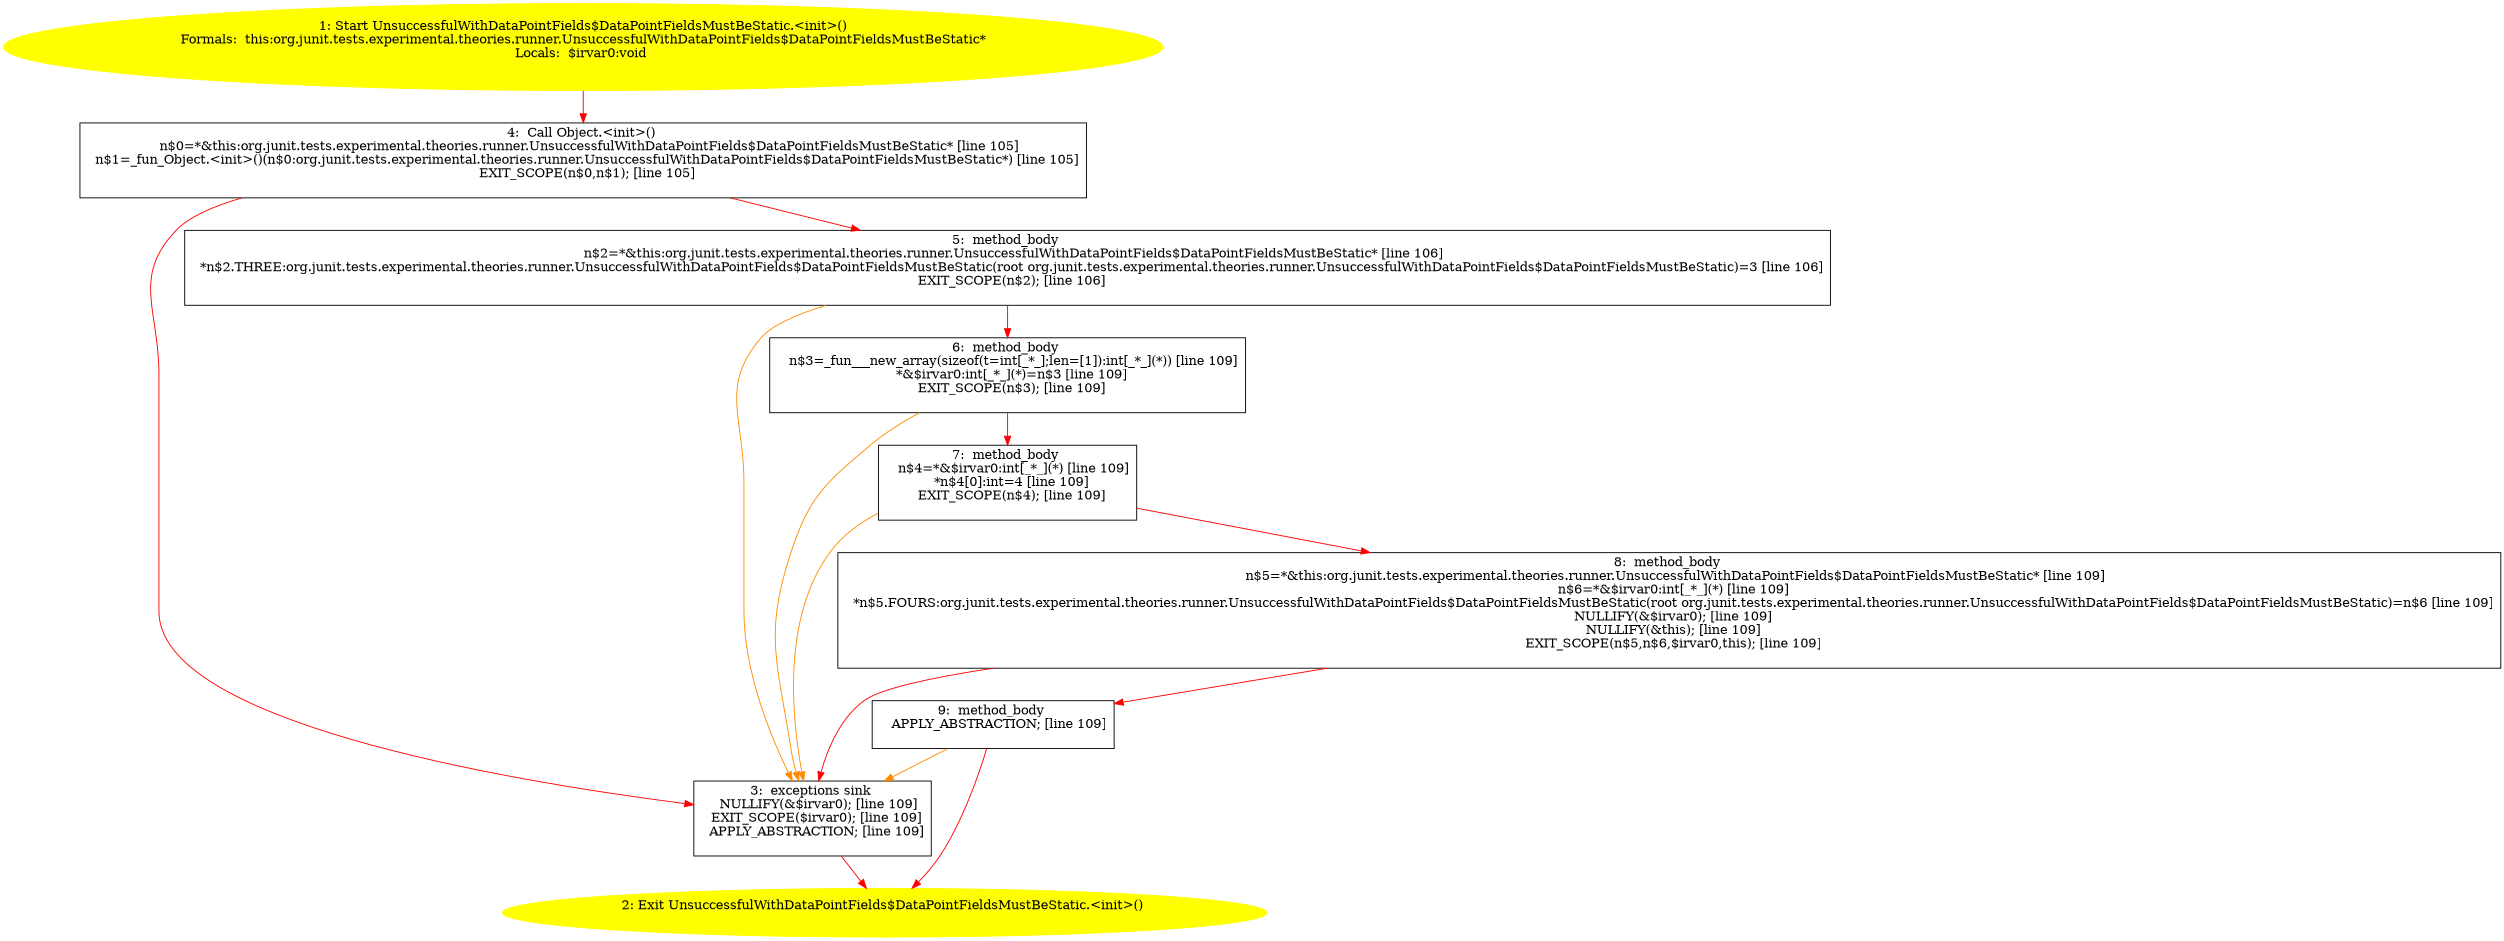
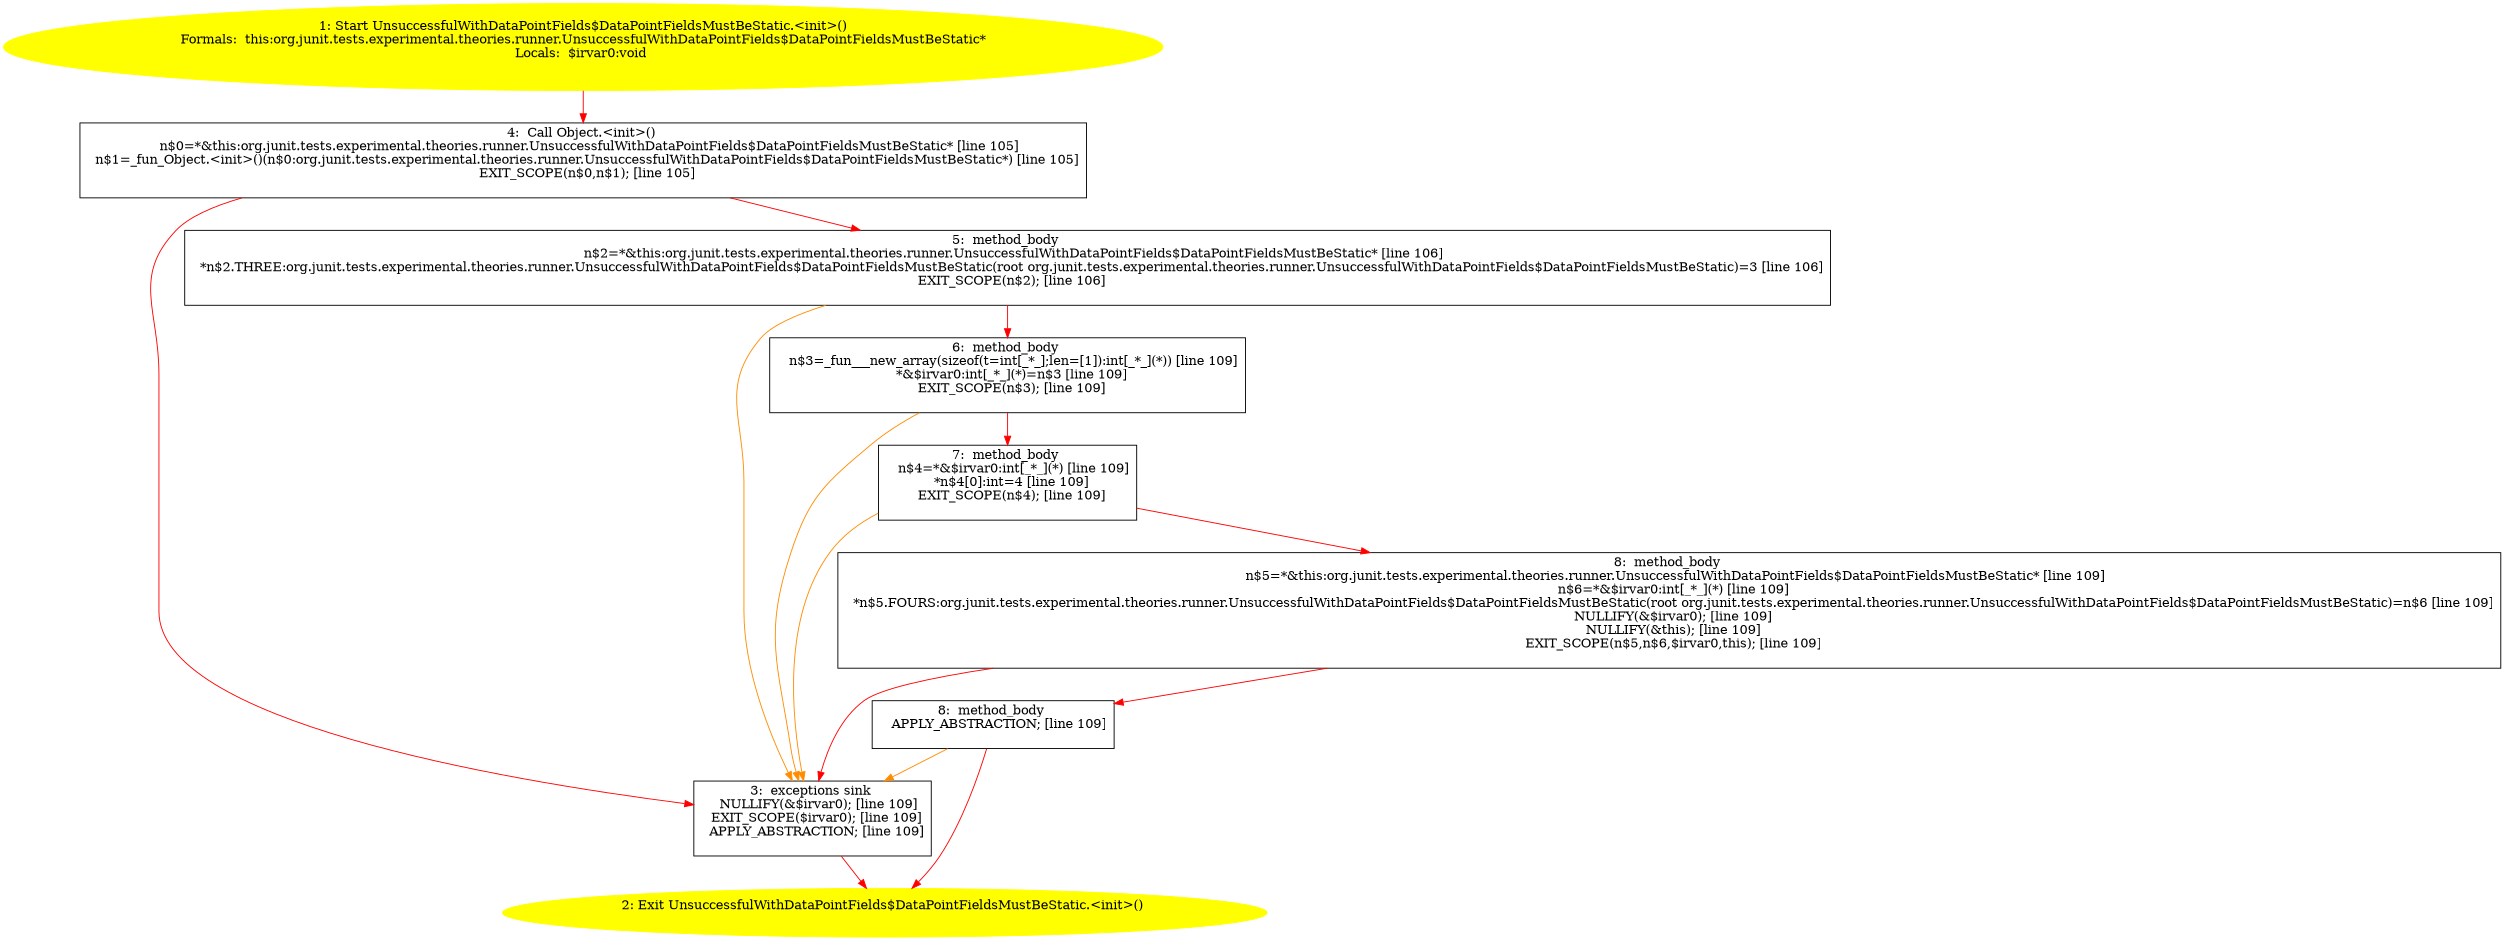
node "9:  method_body APPLY_ABSTRACTION; [line 109]": label "9:  method_body APPLY_ABSTRACTION; [line 109]" -> "8:  method_body APPLY_ABSTRACTION; [line 109]"
